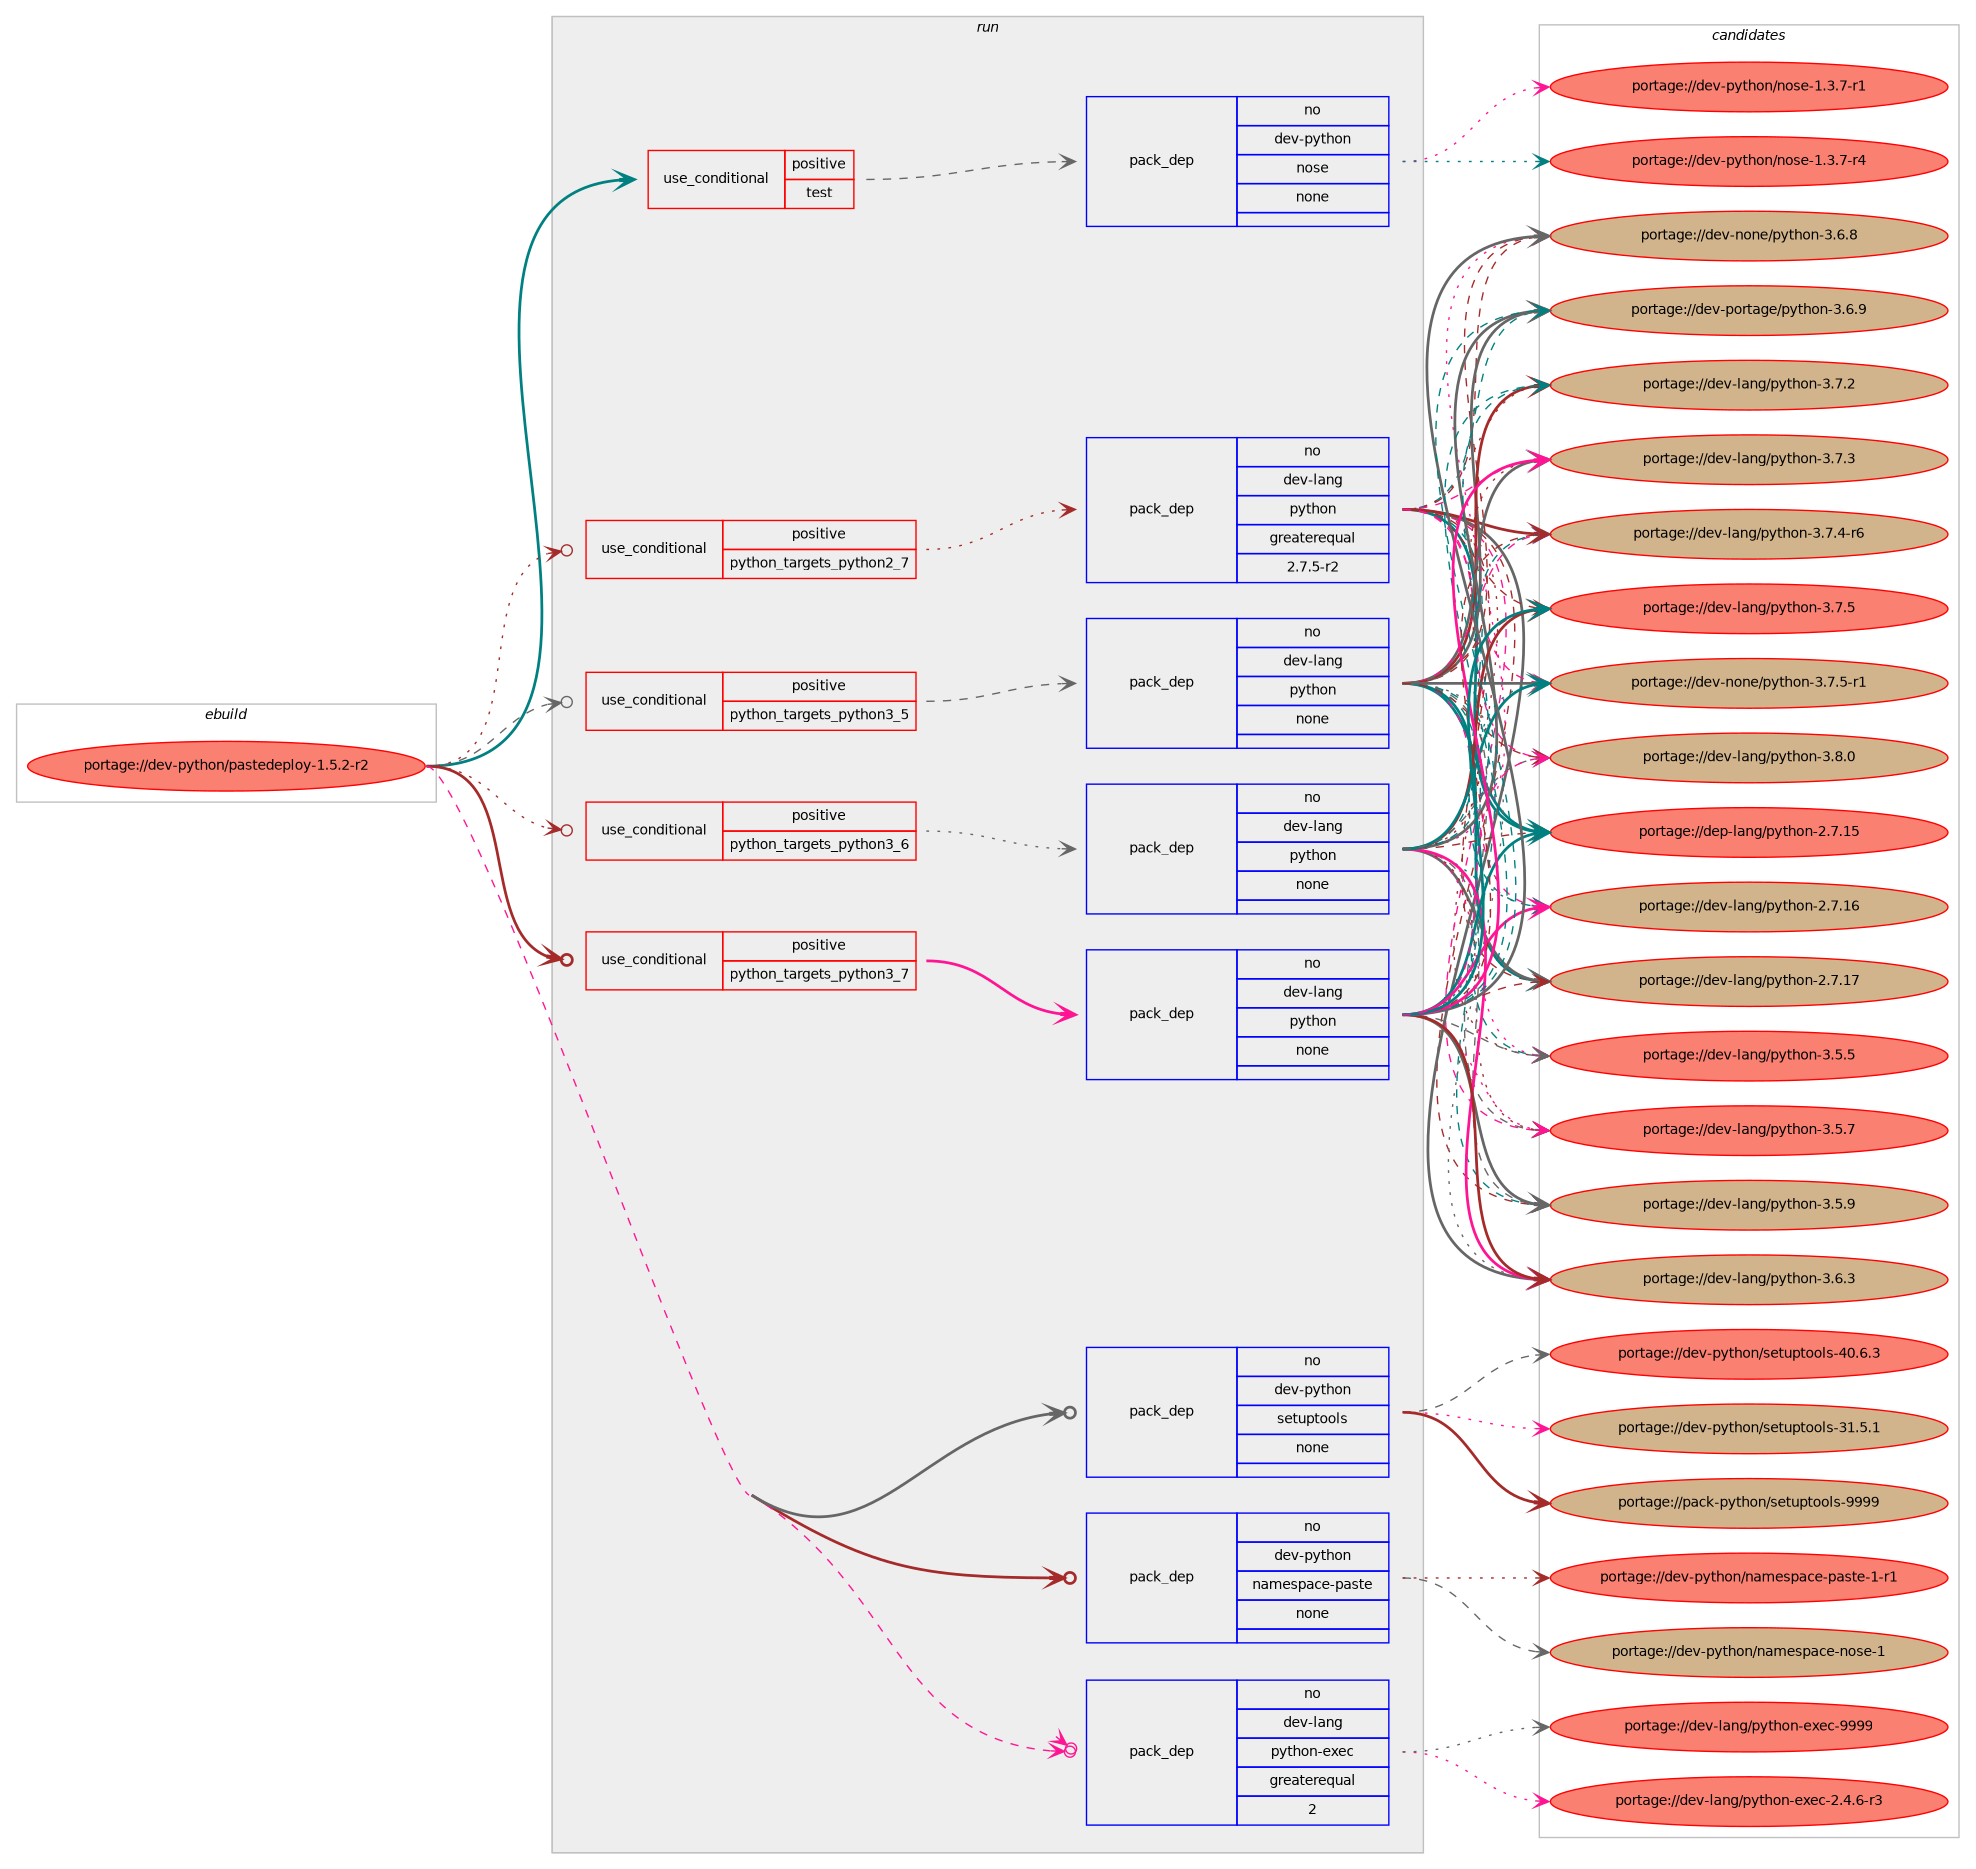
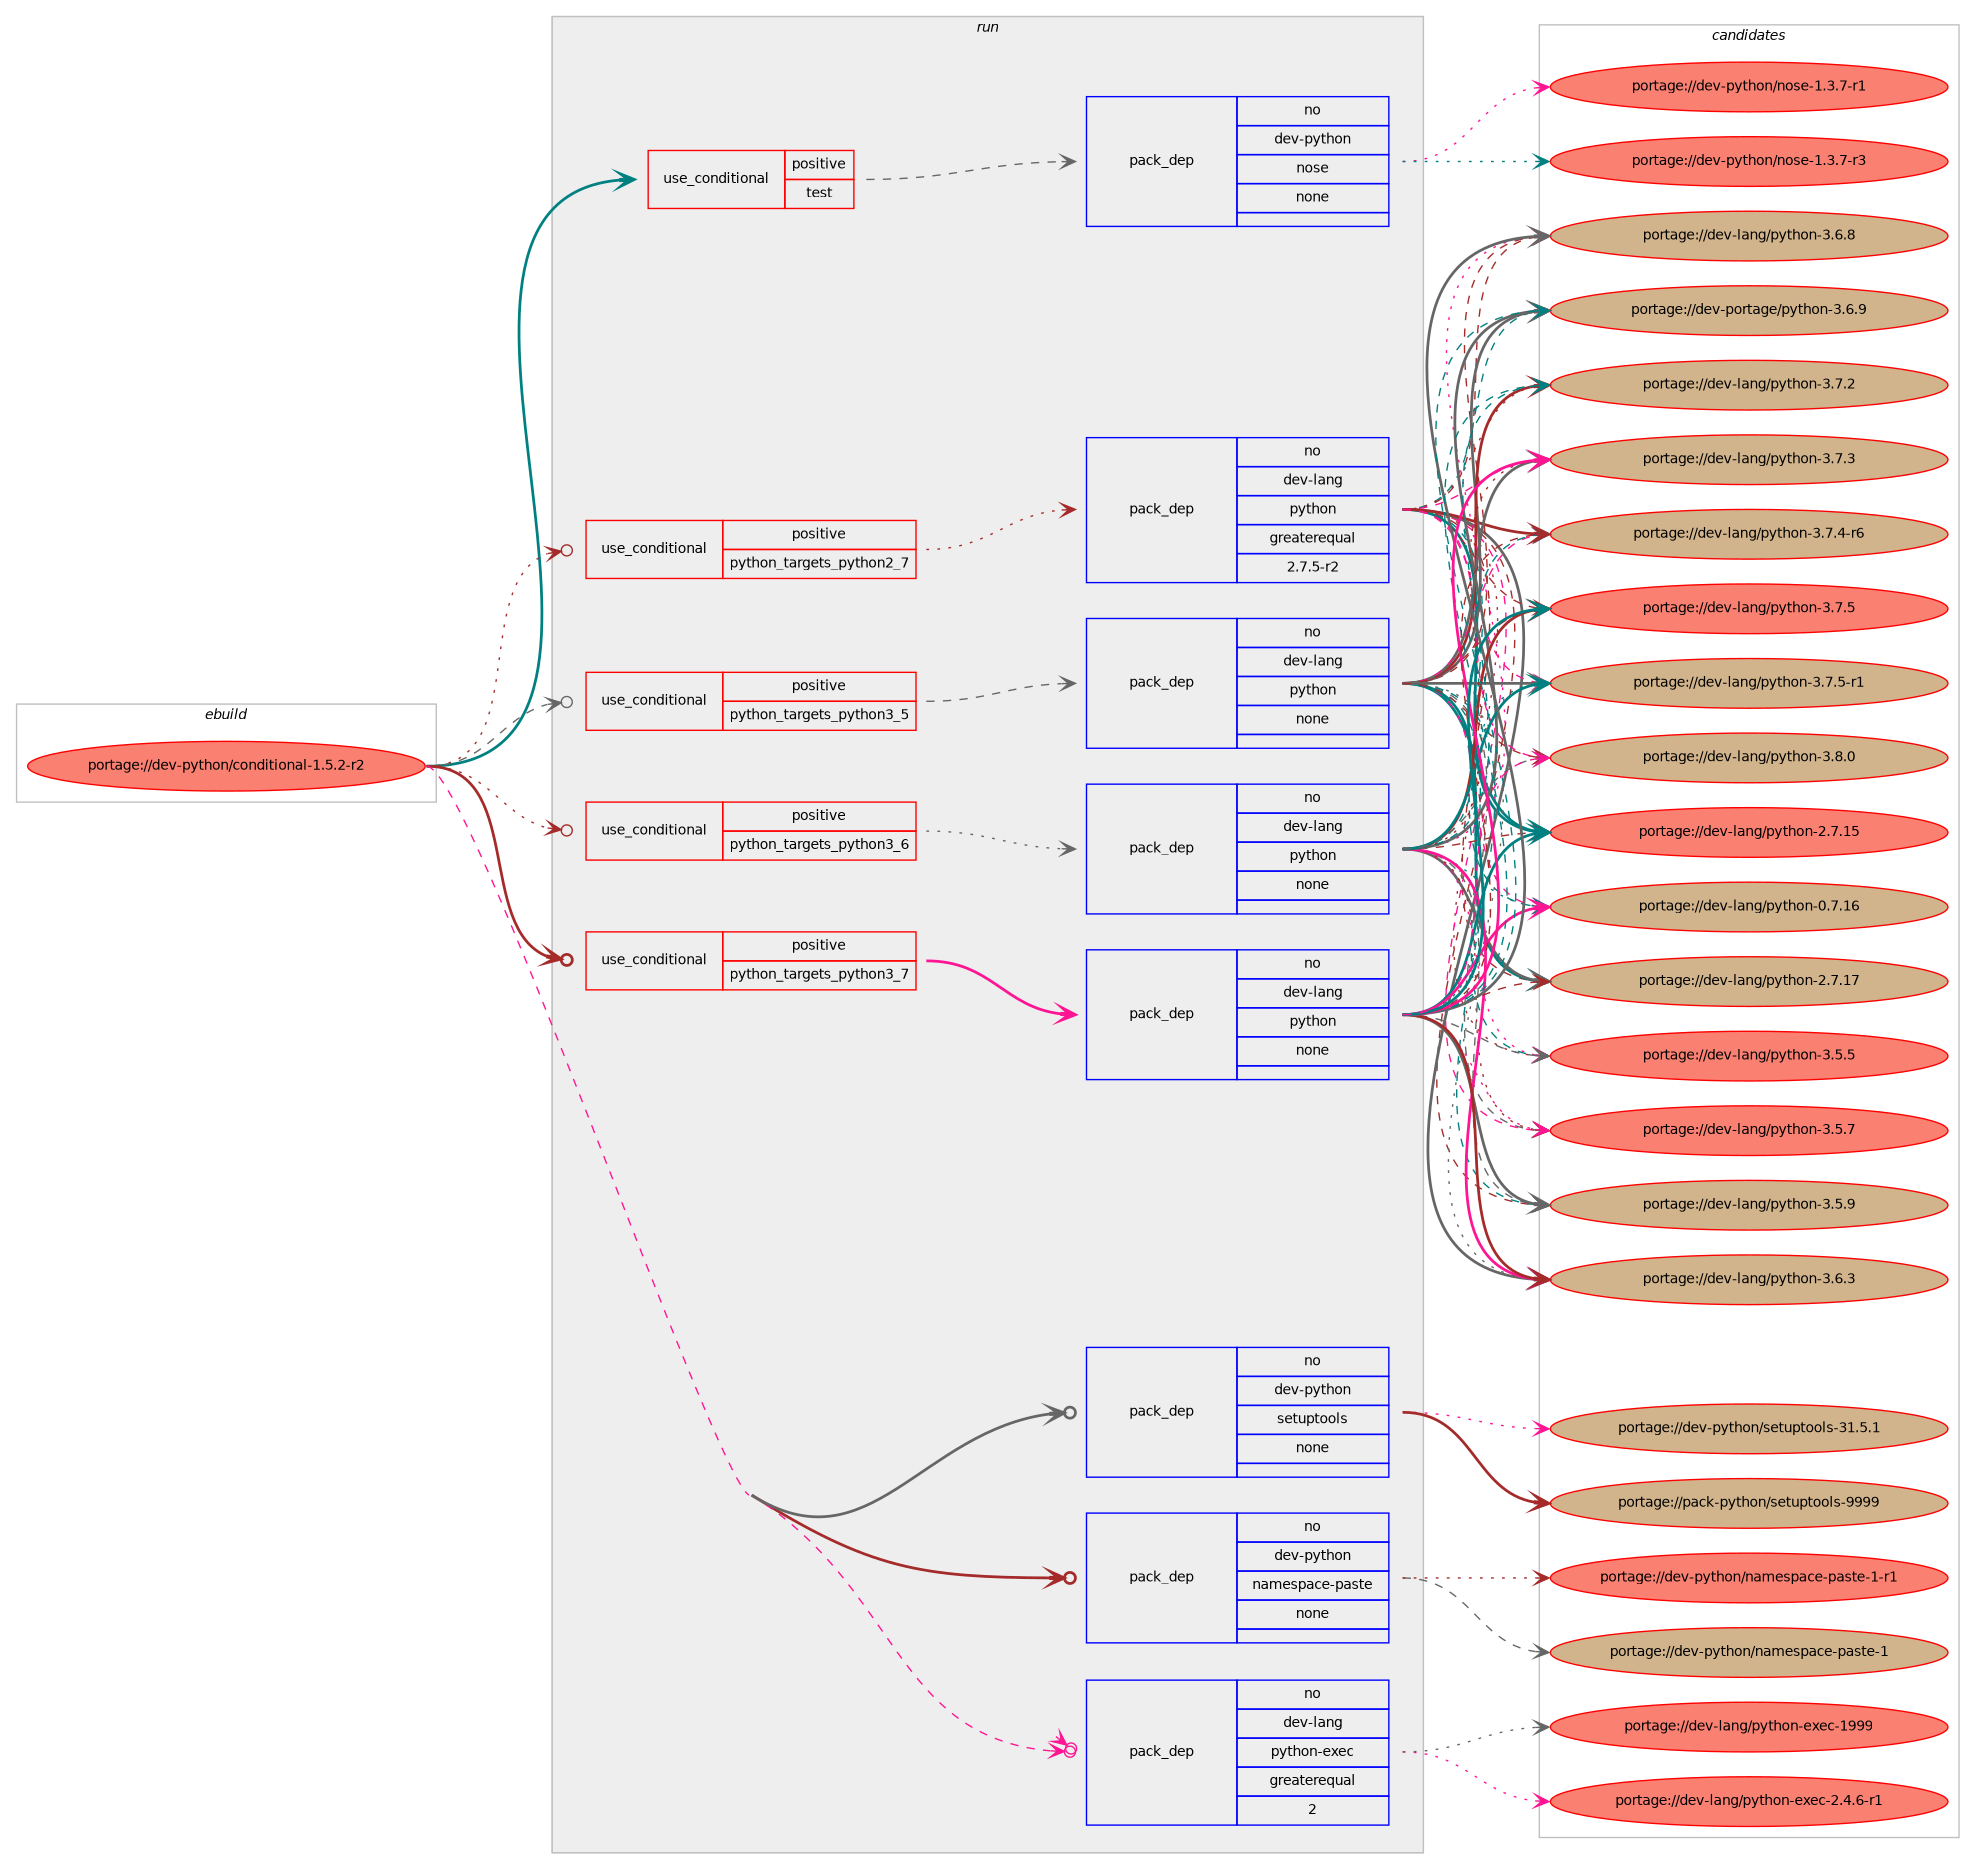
node "portage://dev-python/nose-1.3.7-r4": label "portage://dev-python/nose-1.3.7-r4" -> "portage://dev-python/nose-1.3.7-r3"
node "portage://dev-none/python-3.6.8": label "portage://dev-none/python-3.6.8" -> "portage://dev-lang/python-3.6.8"
node "portage://dev-none/python-3.7.5-r1": label "portage://dev-none/python-3.7.5-r1" -> "portage://dev-lang/python-3.7.5-r1"
node "portage://dev-python/pastedeploy-1.5.2-r2": label "portage://dev-python/pastedeploy-1.5.2-r2" -> "portage://dev-python/conditional-1.5.2-r2"
node "portage://dep-lang/python-2.7.15": label "portage://dep-lang/python-2.7.15" -> "portage://dev-lang/python-2.7.15"
node "portage://dev-lang/python-2.7.16": label "portage://dev-lang/python-2.7.16" -> "portage://dev-lang/python-0.7.16"
node "portage://dev-python/setuptools-40.6.3": removed
node "portage://dev-python/namespace-nose-1": label "portage://dev-python/namespace-nose-1" -> "portage://dev-python/namespace-paste-1"
node "portage://dev-lang/python-exec-9999": label "portage://dev-lang/python-exec-9999" -> "portage://dev-lang/python-exec-1999"
node "portage://dev-lang/python-exec-2.4.6-r3": label "portage://dev-lang/python-exec-2.4.6-r3" -> "portage://dev-lang/python-exec-2.4.6-r1"
